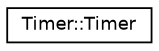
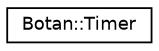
node "Timer::Timer": label "Timer::Timer" -> "Botan::Timer"
